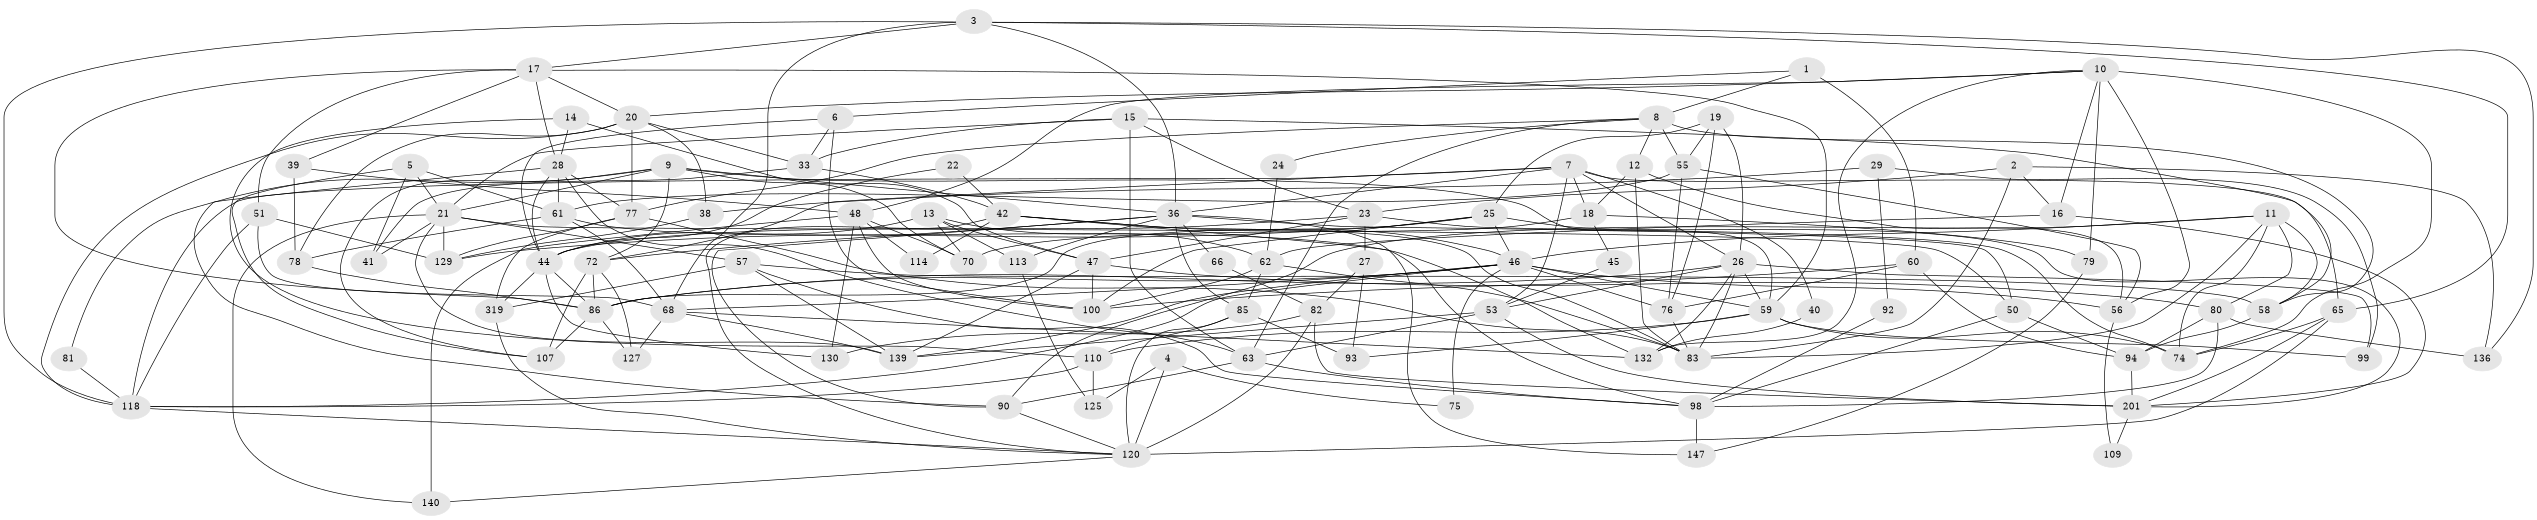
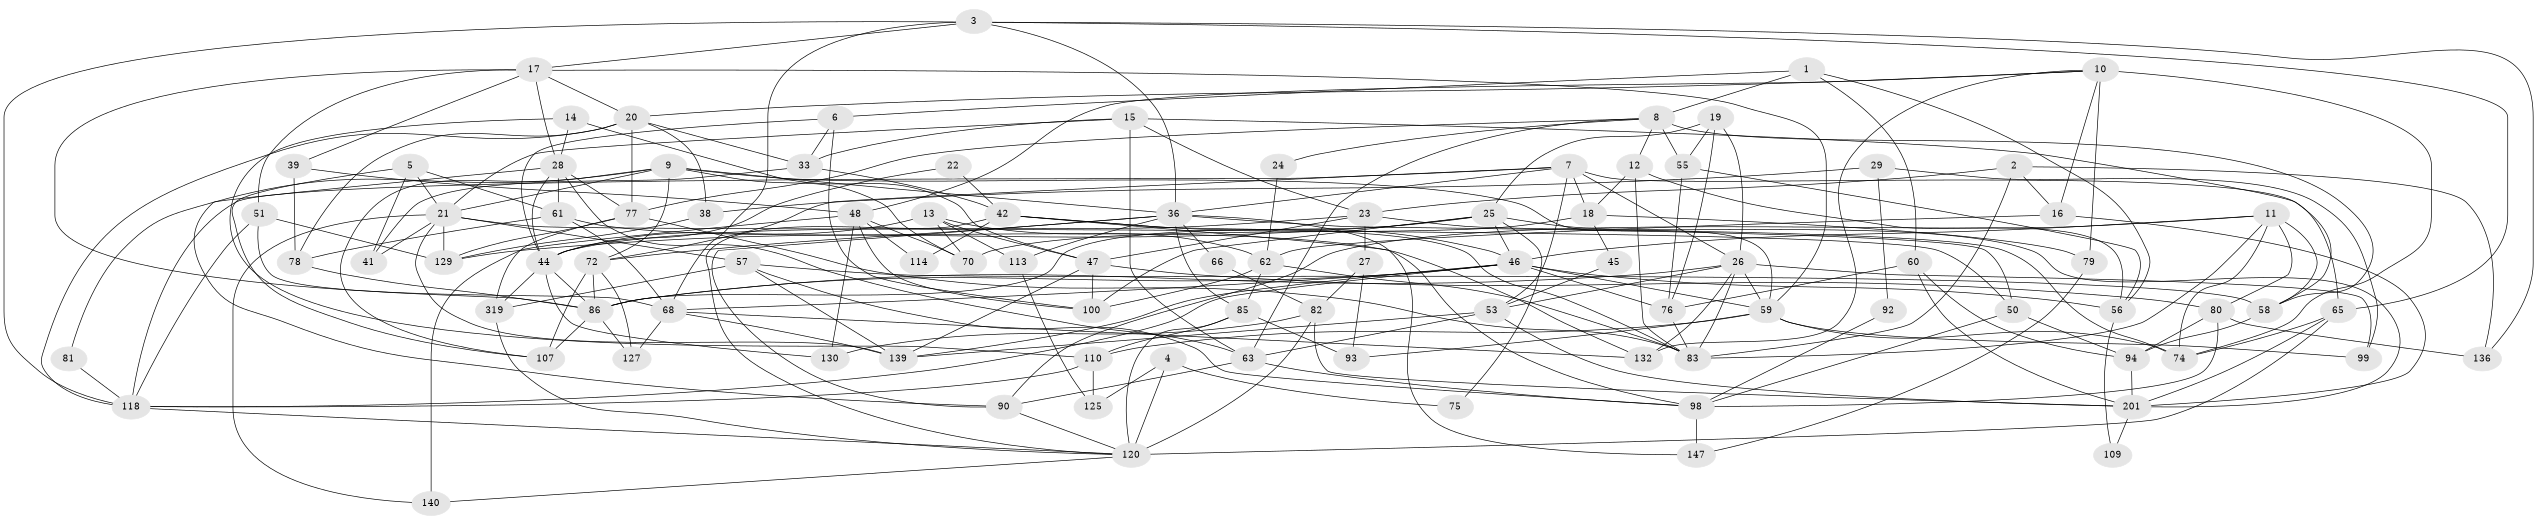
edge "55" -- "61": removed
edge "10" -- "56": now "1" -- "56"
edge "60" -- "100": now "60" -- "201"
node "40": removed
edge "46" -- "75": now "25" -- "75"
